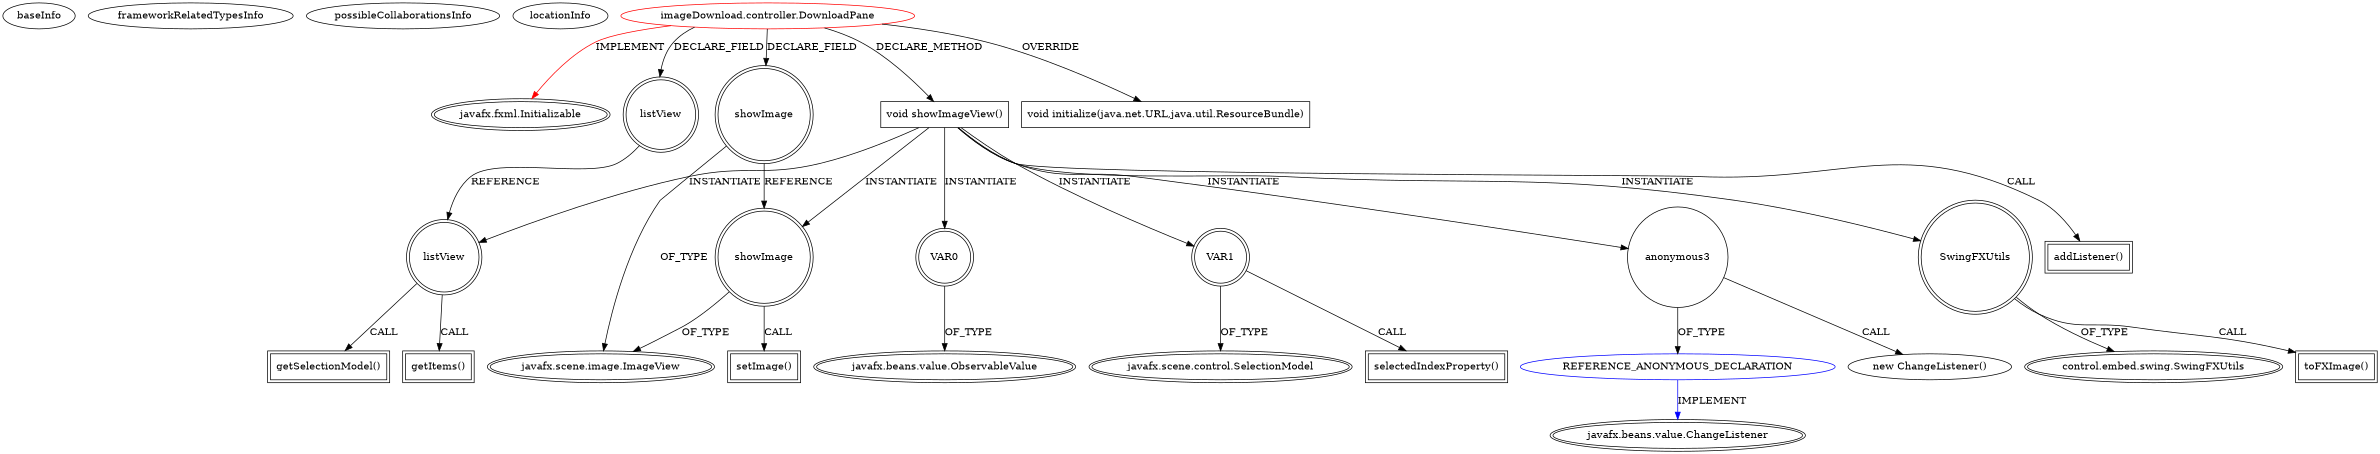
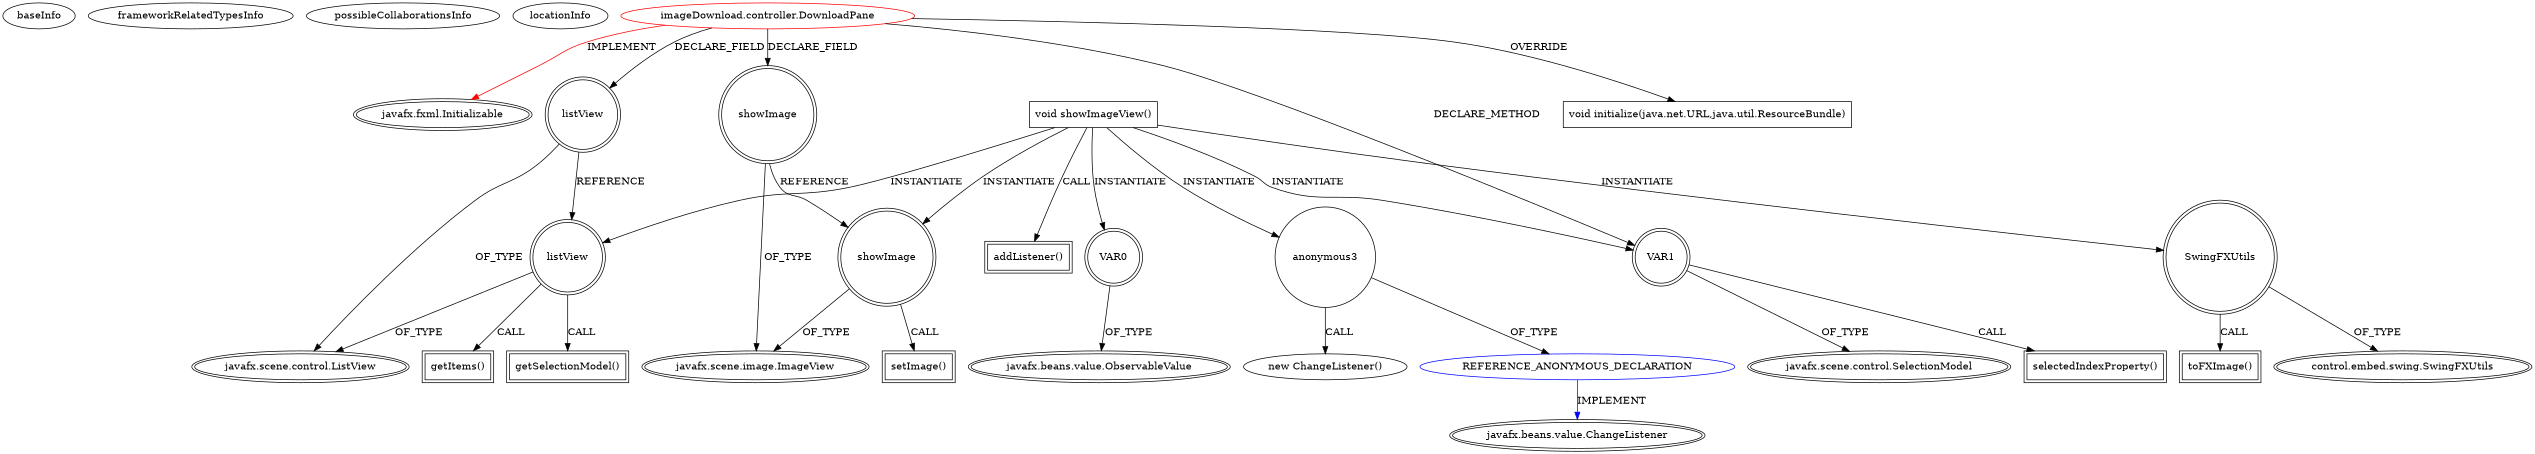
edge "imageDownload.controller.DownloadPane" -> "void showImageView()": now "imageDownload.controller.DownloadPane" -> "VAR1"
node "javafx.scene.control.ListView": added
